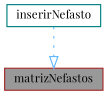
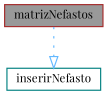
edge "inserirNefasto" -> "matrizNefastos": reversed
